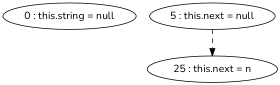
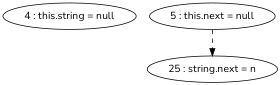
node "0 : this.string = null": label "0 : this.string = null" -> "4 : this.string = null"
node "25 : this.next = n": label "25 : this.next = n" -> "25 : string.next = n"
